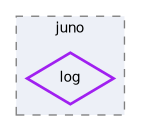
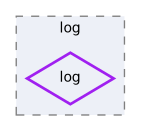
cluster "juno": label "juno" -> "log"
